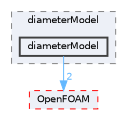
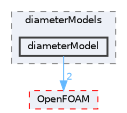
cluster "diameterModel": label "diameterModel" -> "diameterModels"
